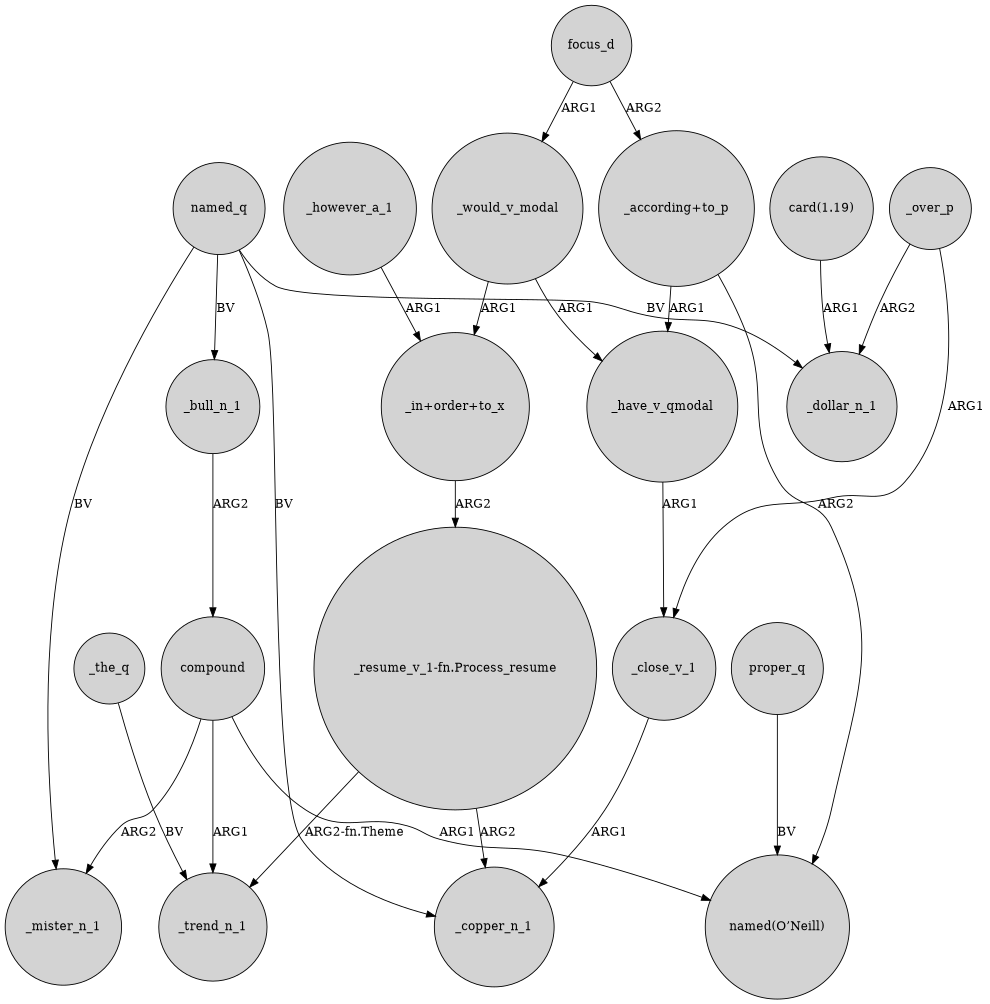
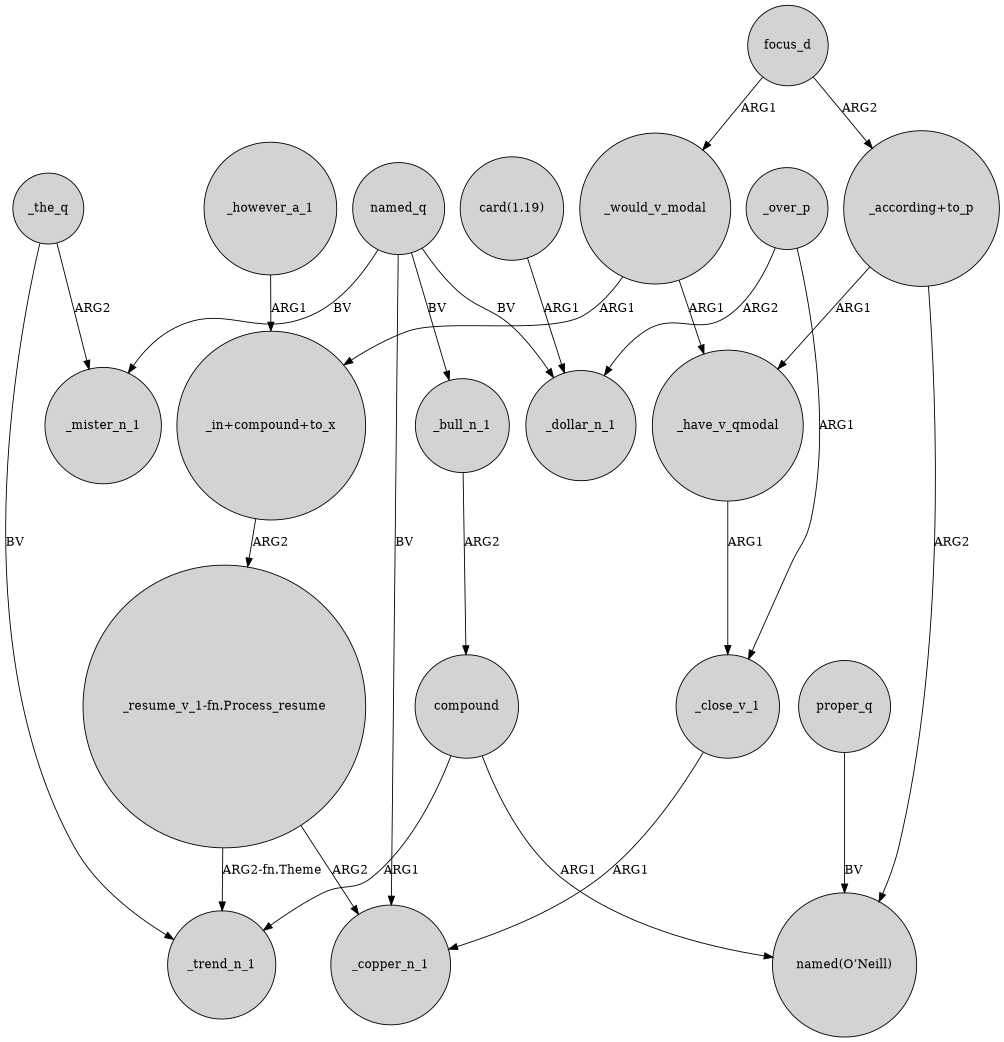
node "_in+order+to_x": label "_in+order+to_x" -> "_in+compound+to_x"
edge "compound" -> "_mister_n_1": now "_the_q" -> "_mister_n_1"
